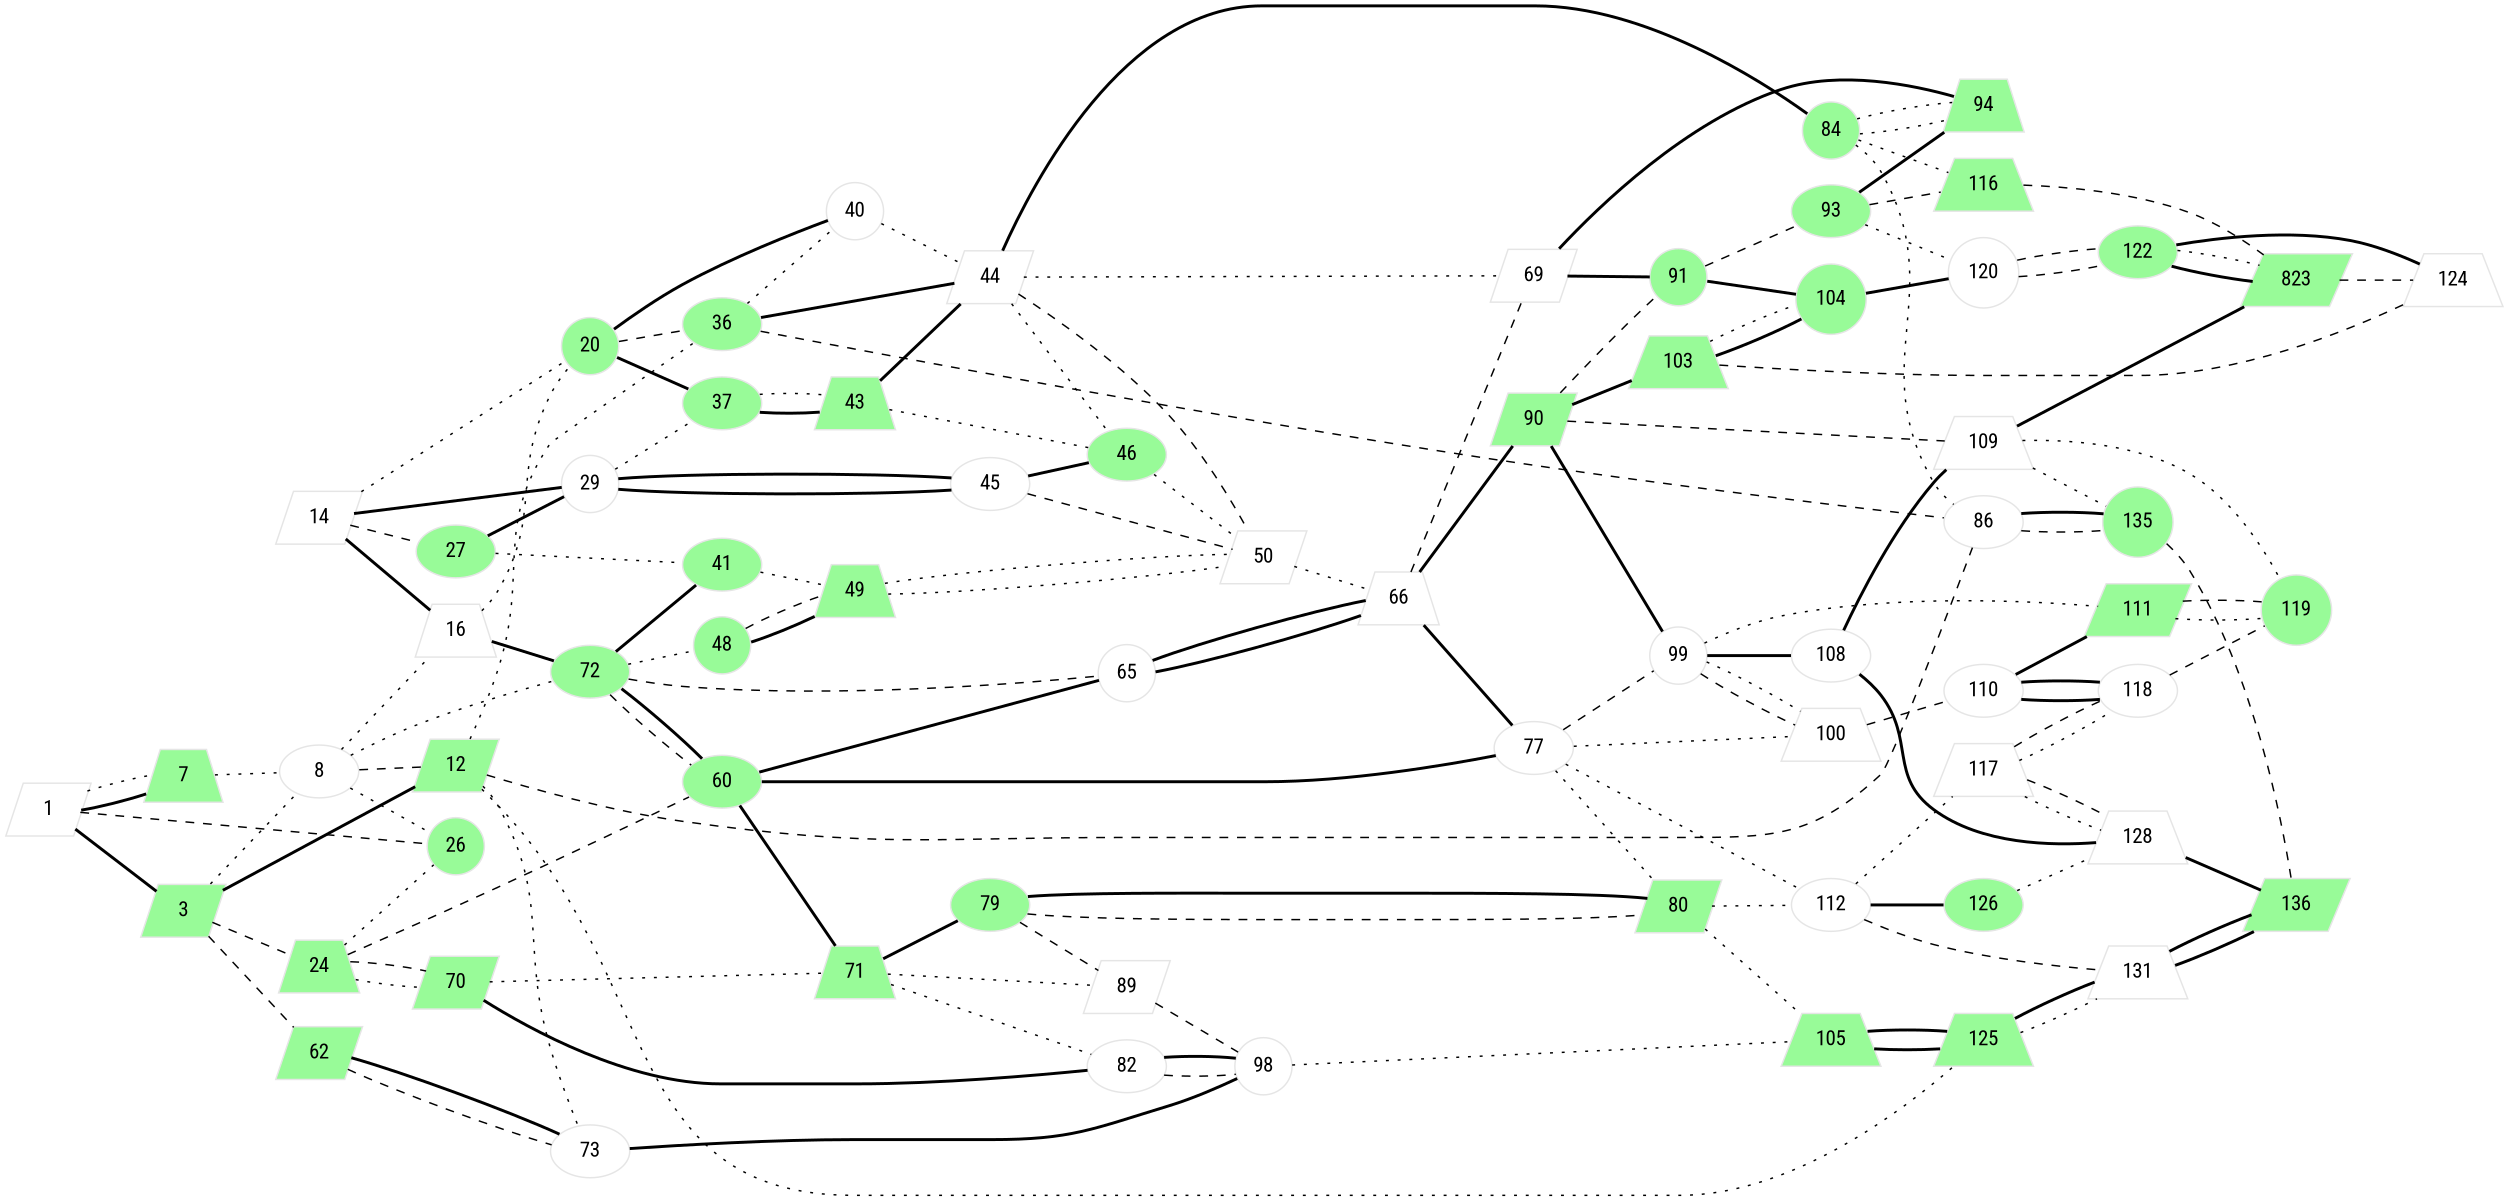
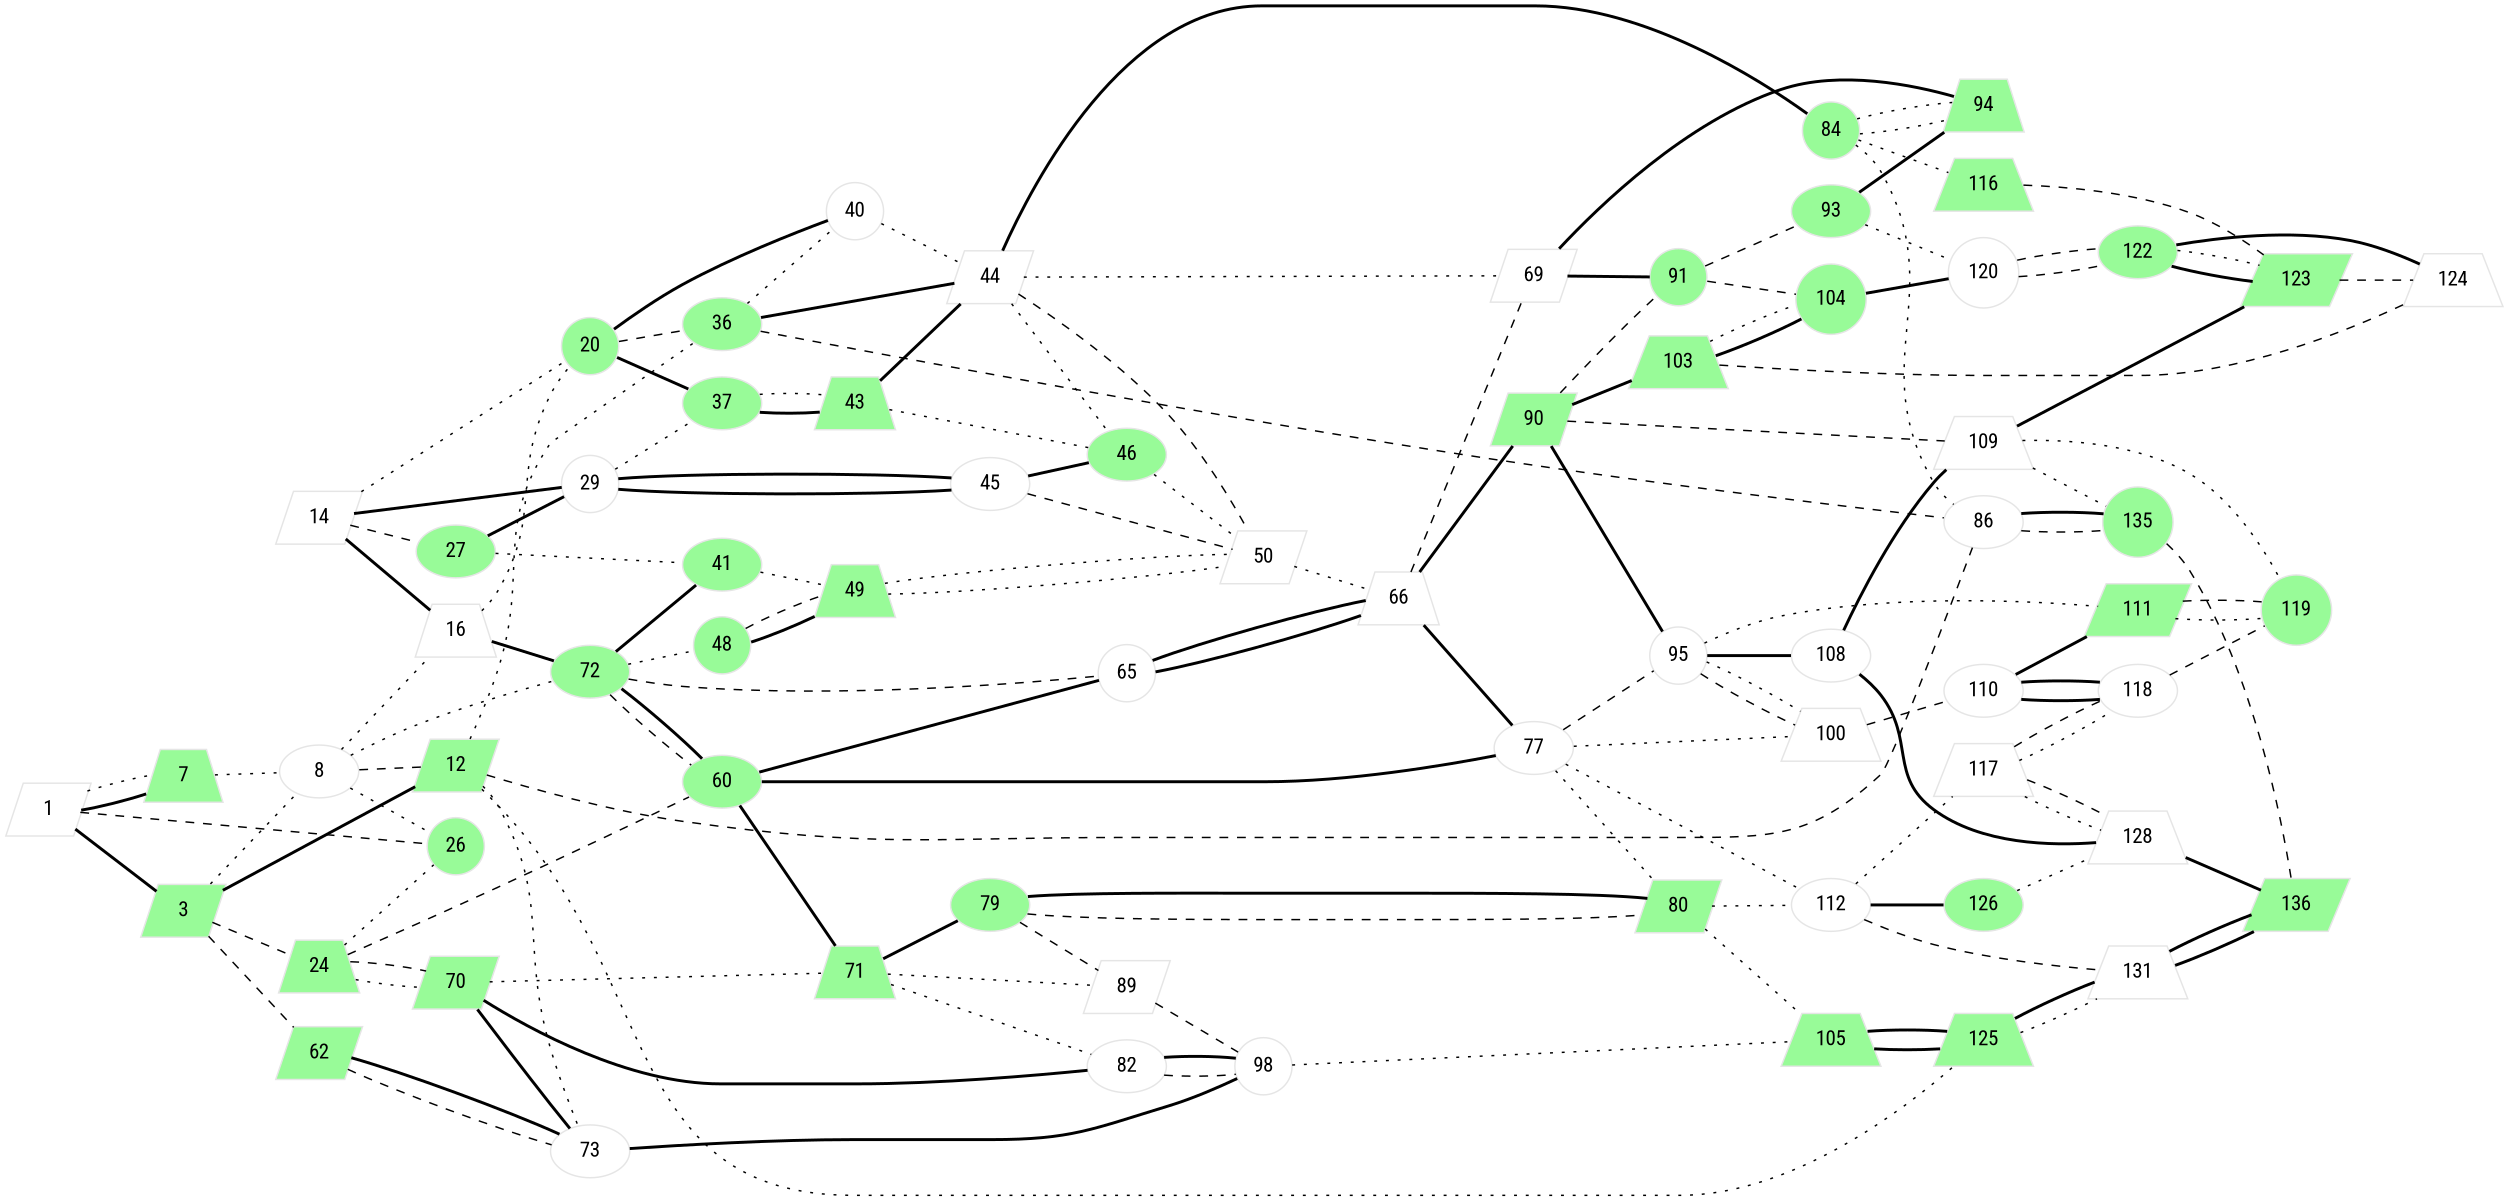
edge "116" -- "93": removed
node "823": label "823" -> "123"
edge "91" -- "104": style bold -> dashed
node "99": label "99" -> "95"
edge "70" -- "73": added
